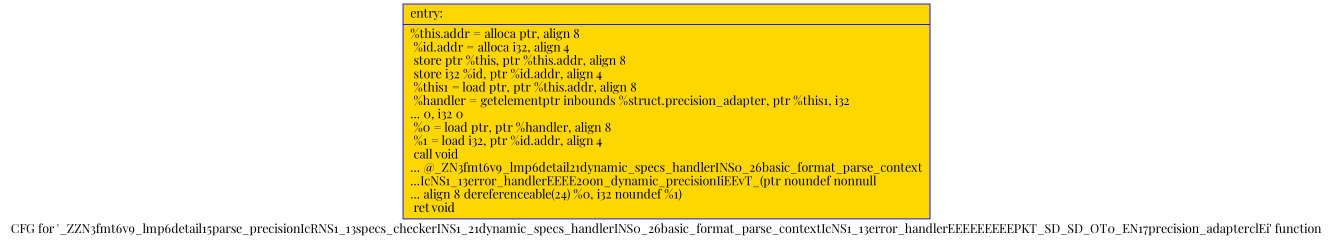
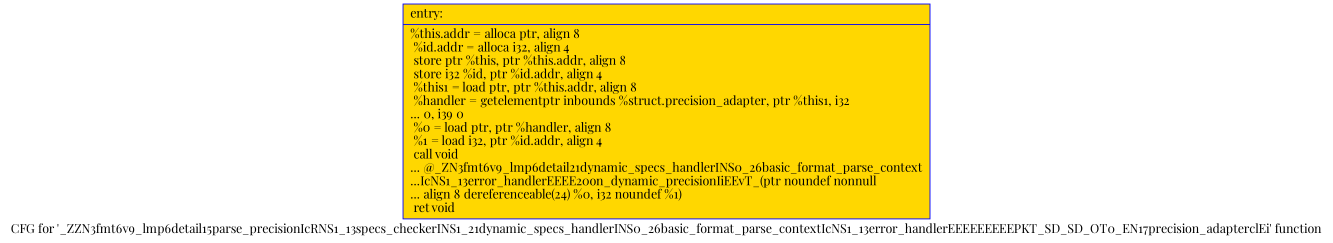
node "entry:": text "... 0, i32 0" -> "... 0, i39 0"
